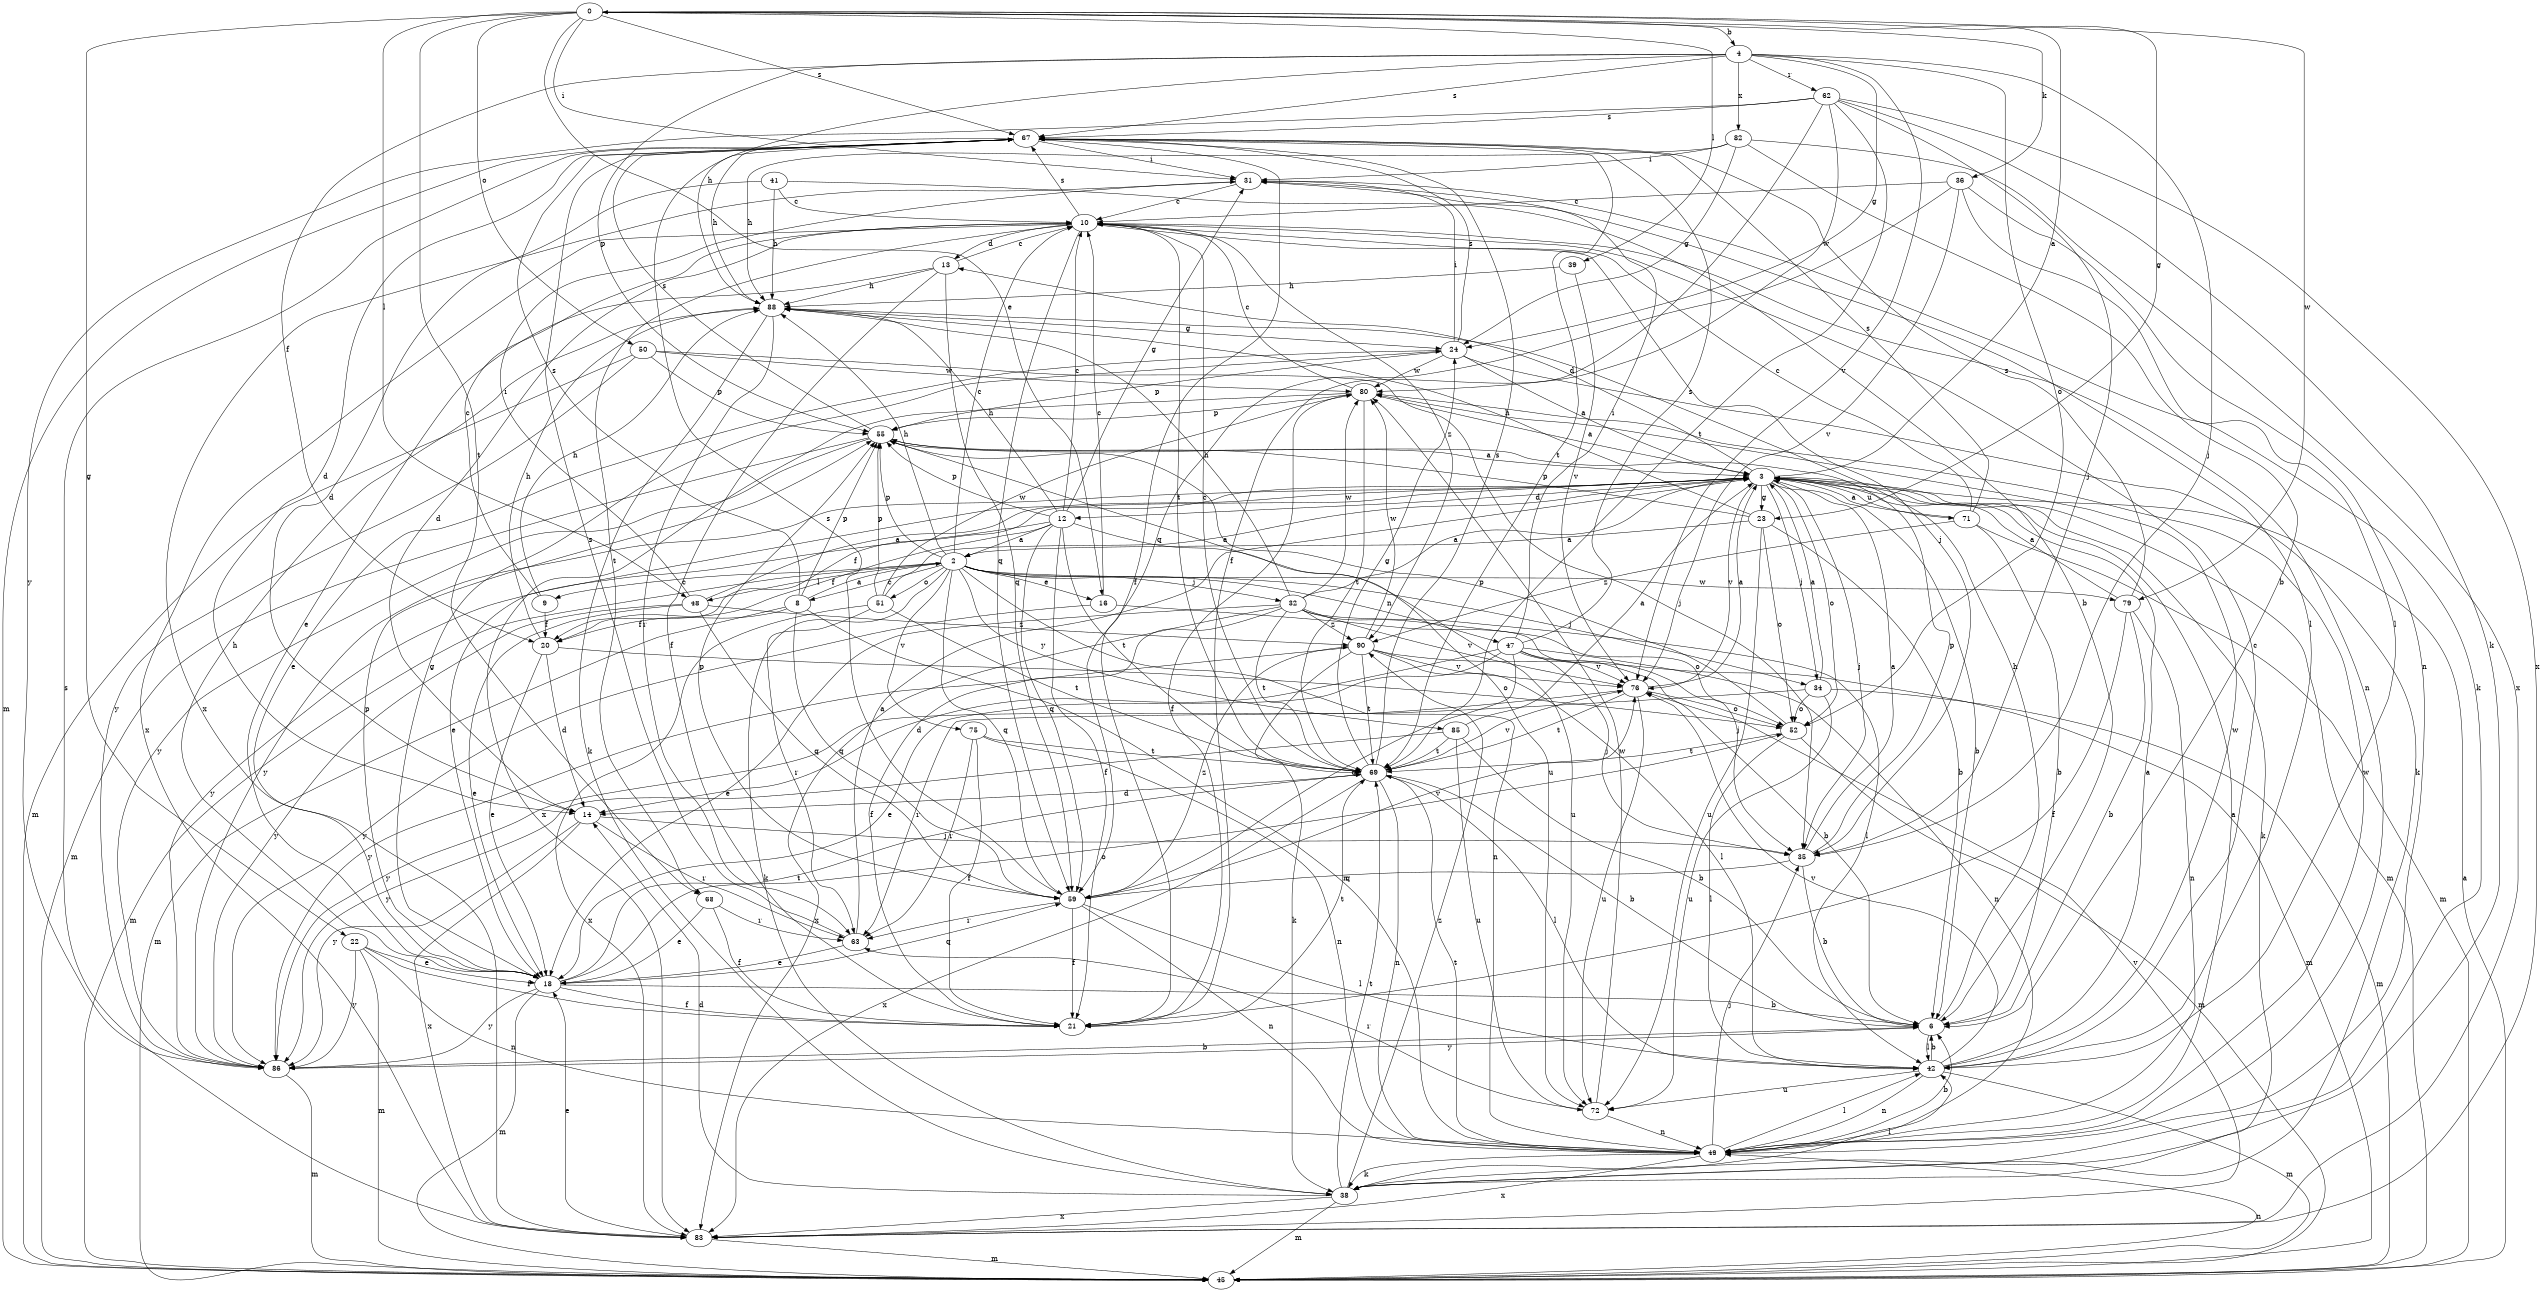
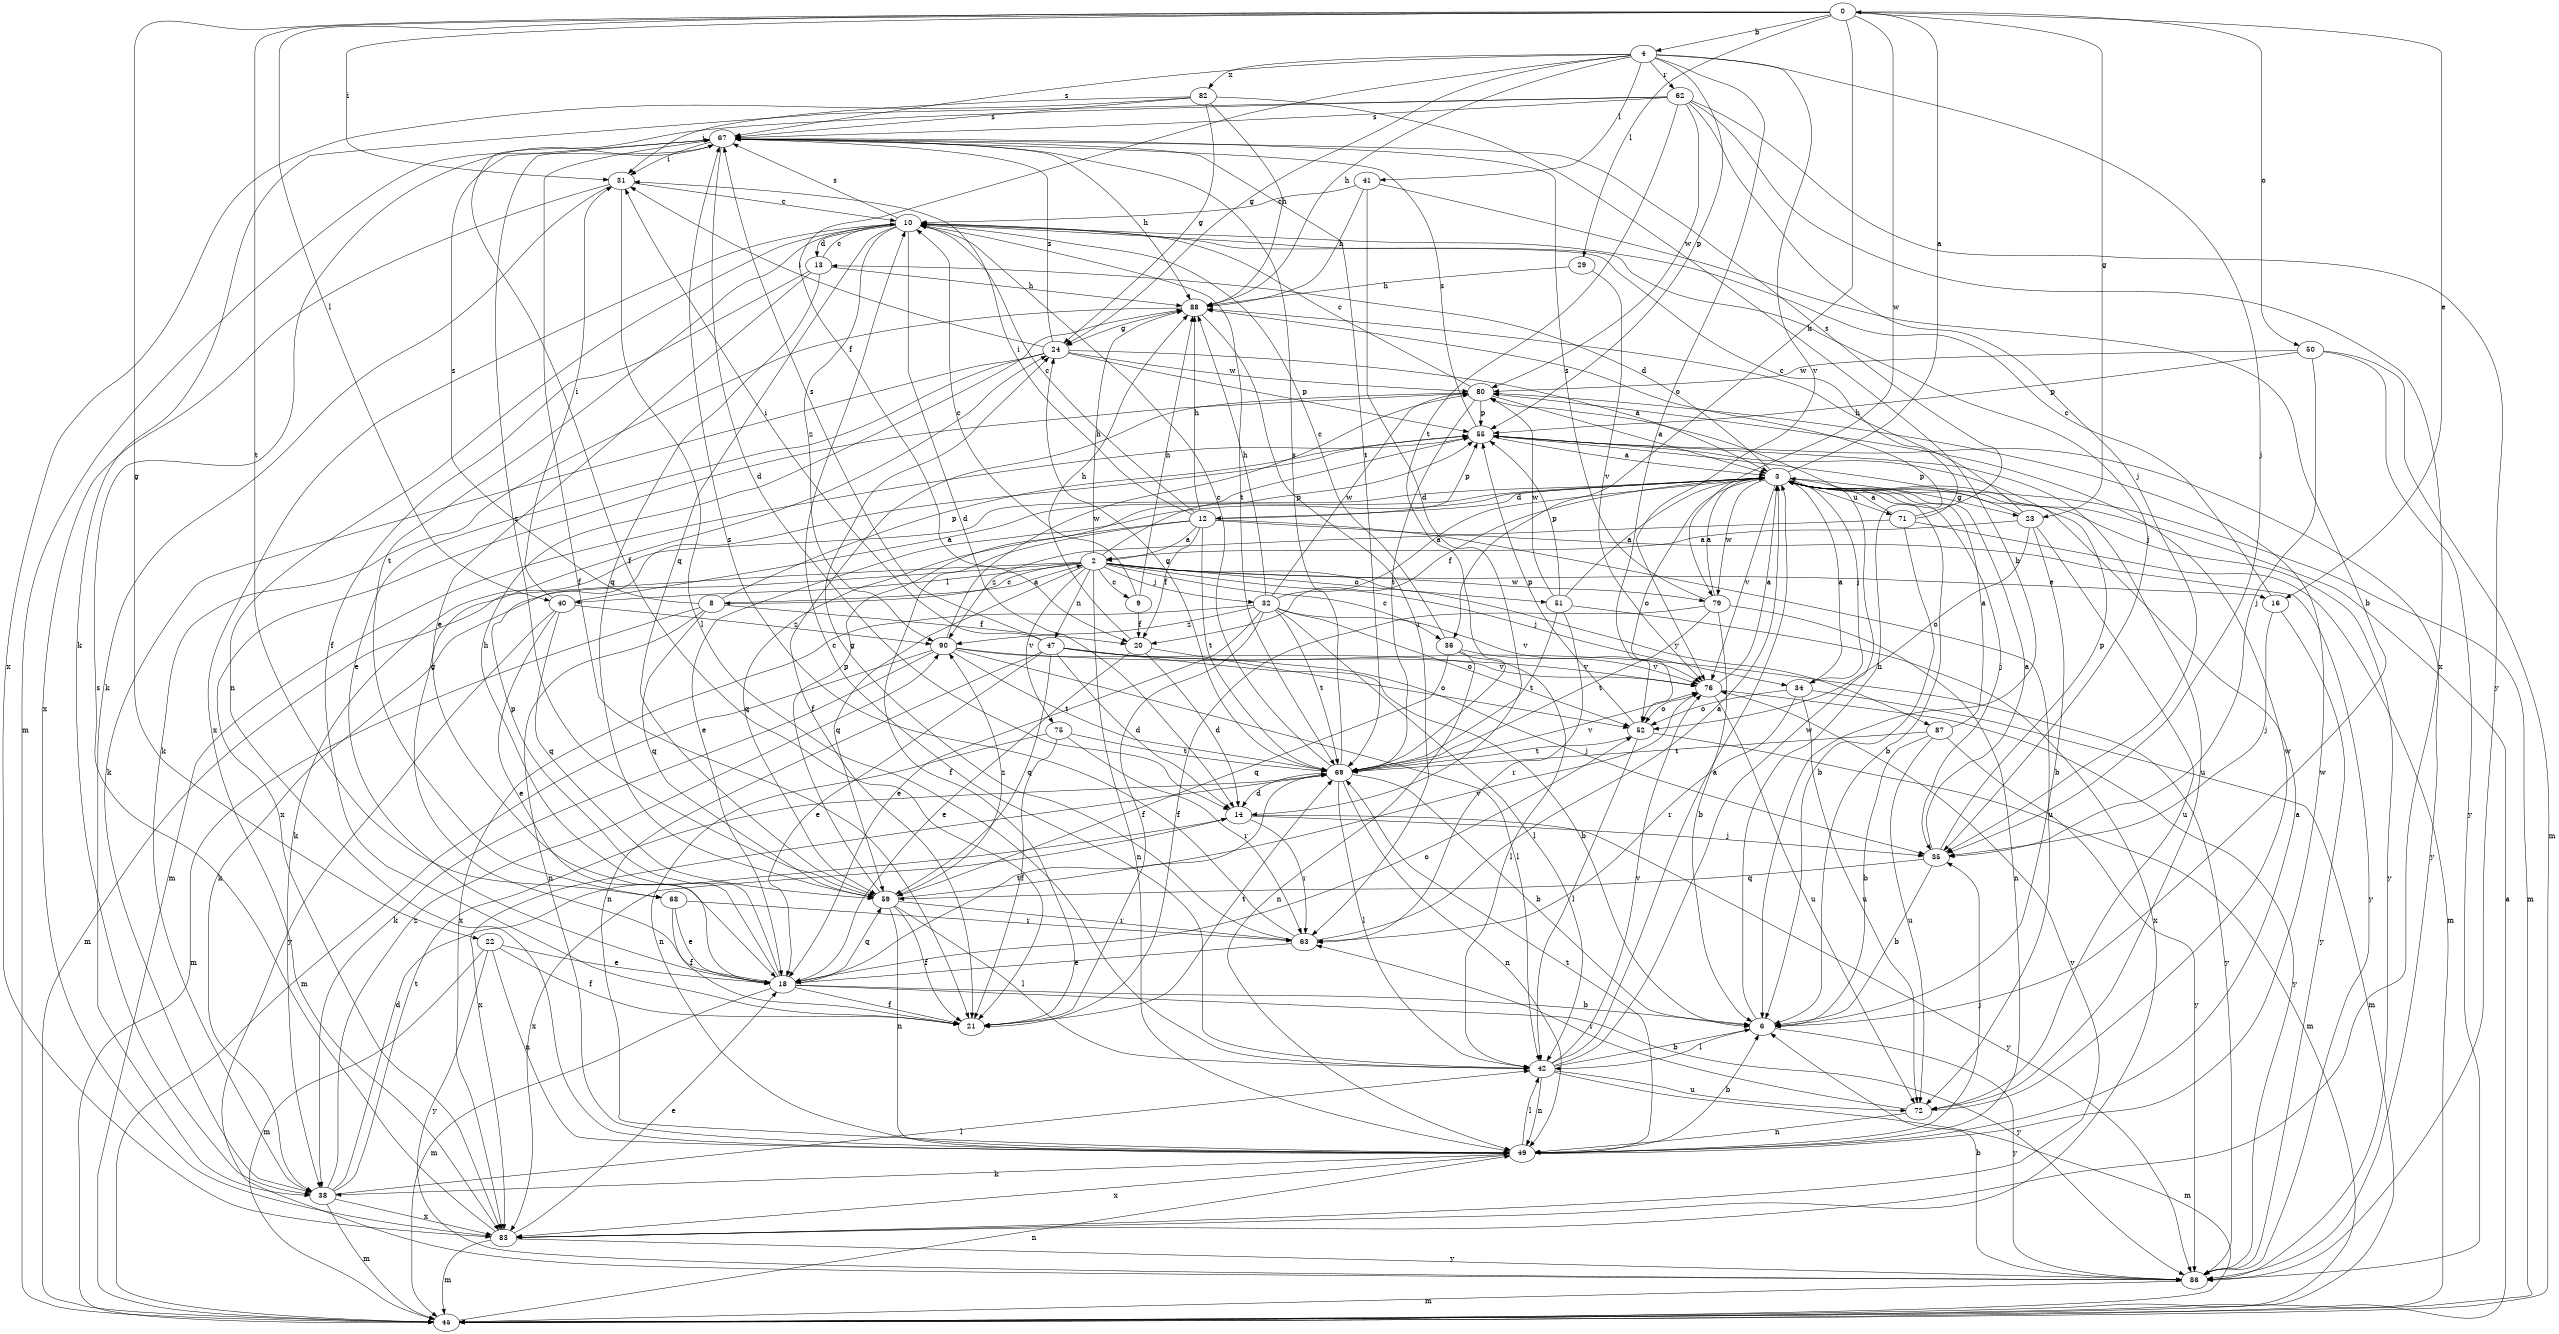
edge "0" -> "67": now "82" -> "67"
edge "4" -> "41": added, label "l"
node "39": label "39" -> "29"
edge "12" -> "31": label "g" -> "i"
edge "2" -> "10": now "2" -> "36"
edge "3" -> "79": added, label "w"
node "48": label "48" -> "40"
edge "63" -> "24": added, label "g"
node "85": label "85" -> "87"
edge "76" -> "69": now "79" -> "69"
edge "83" -> "86": added, label "y"
